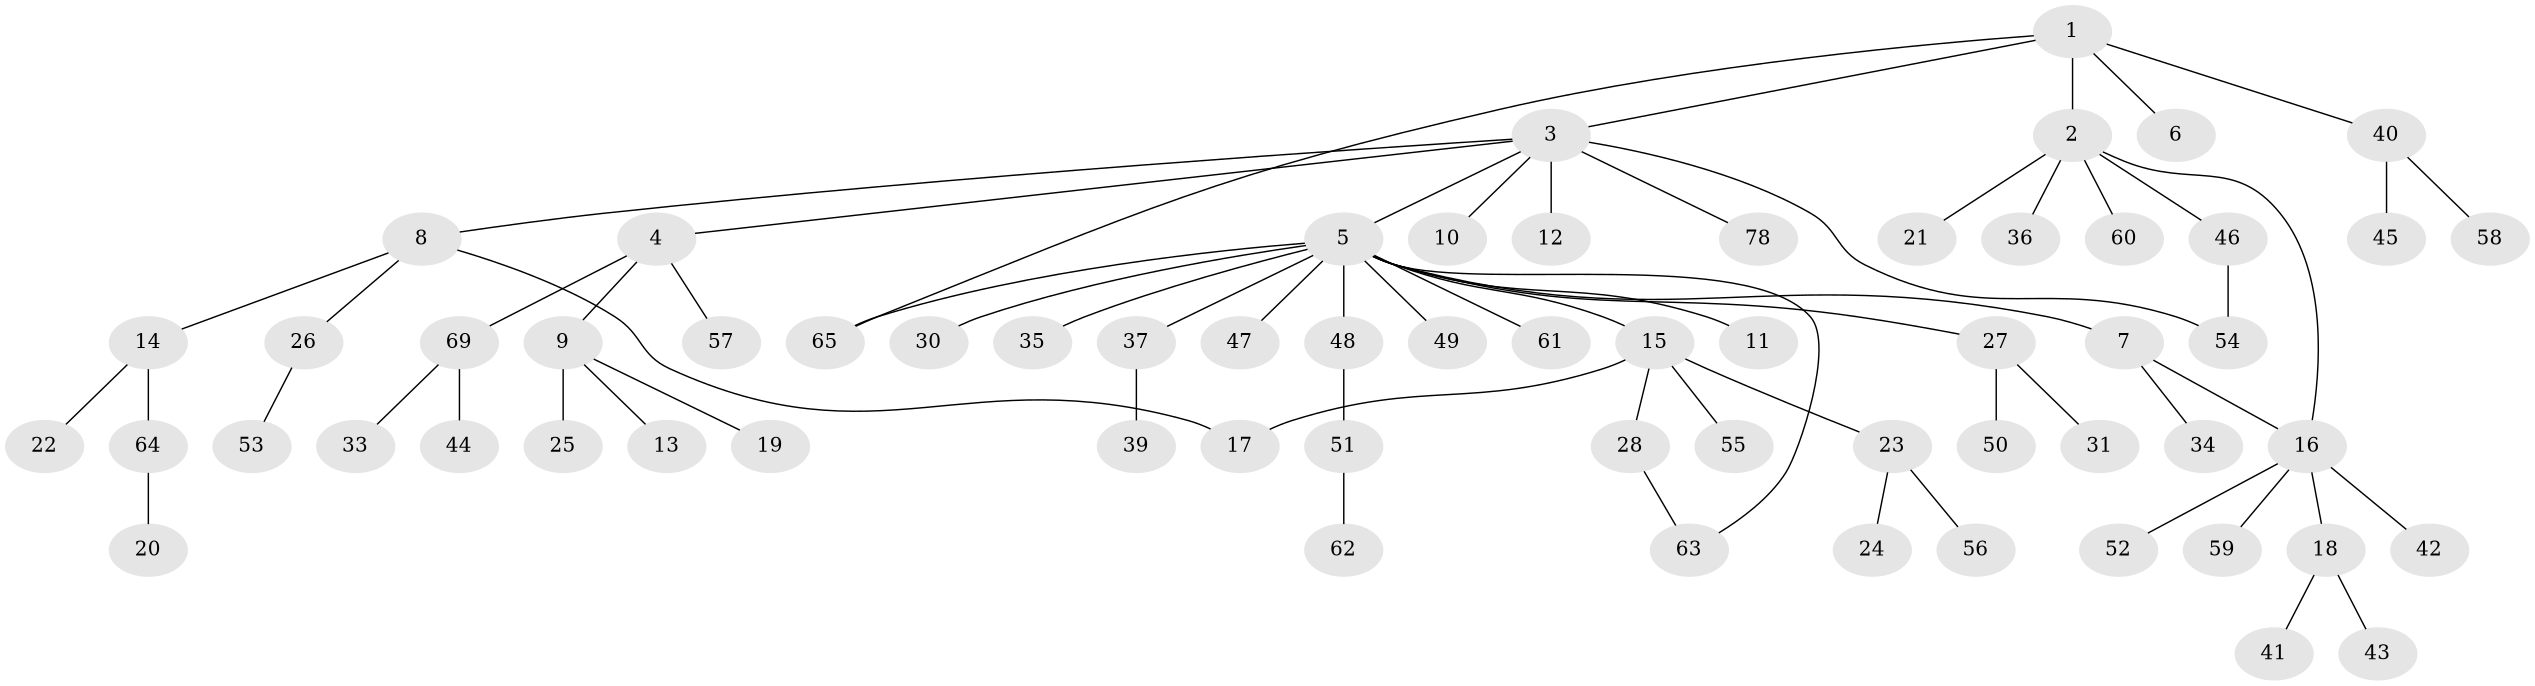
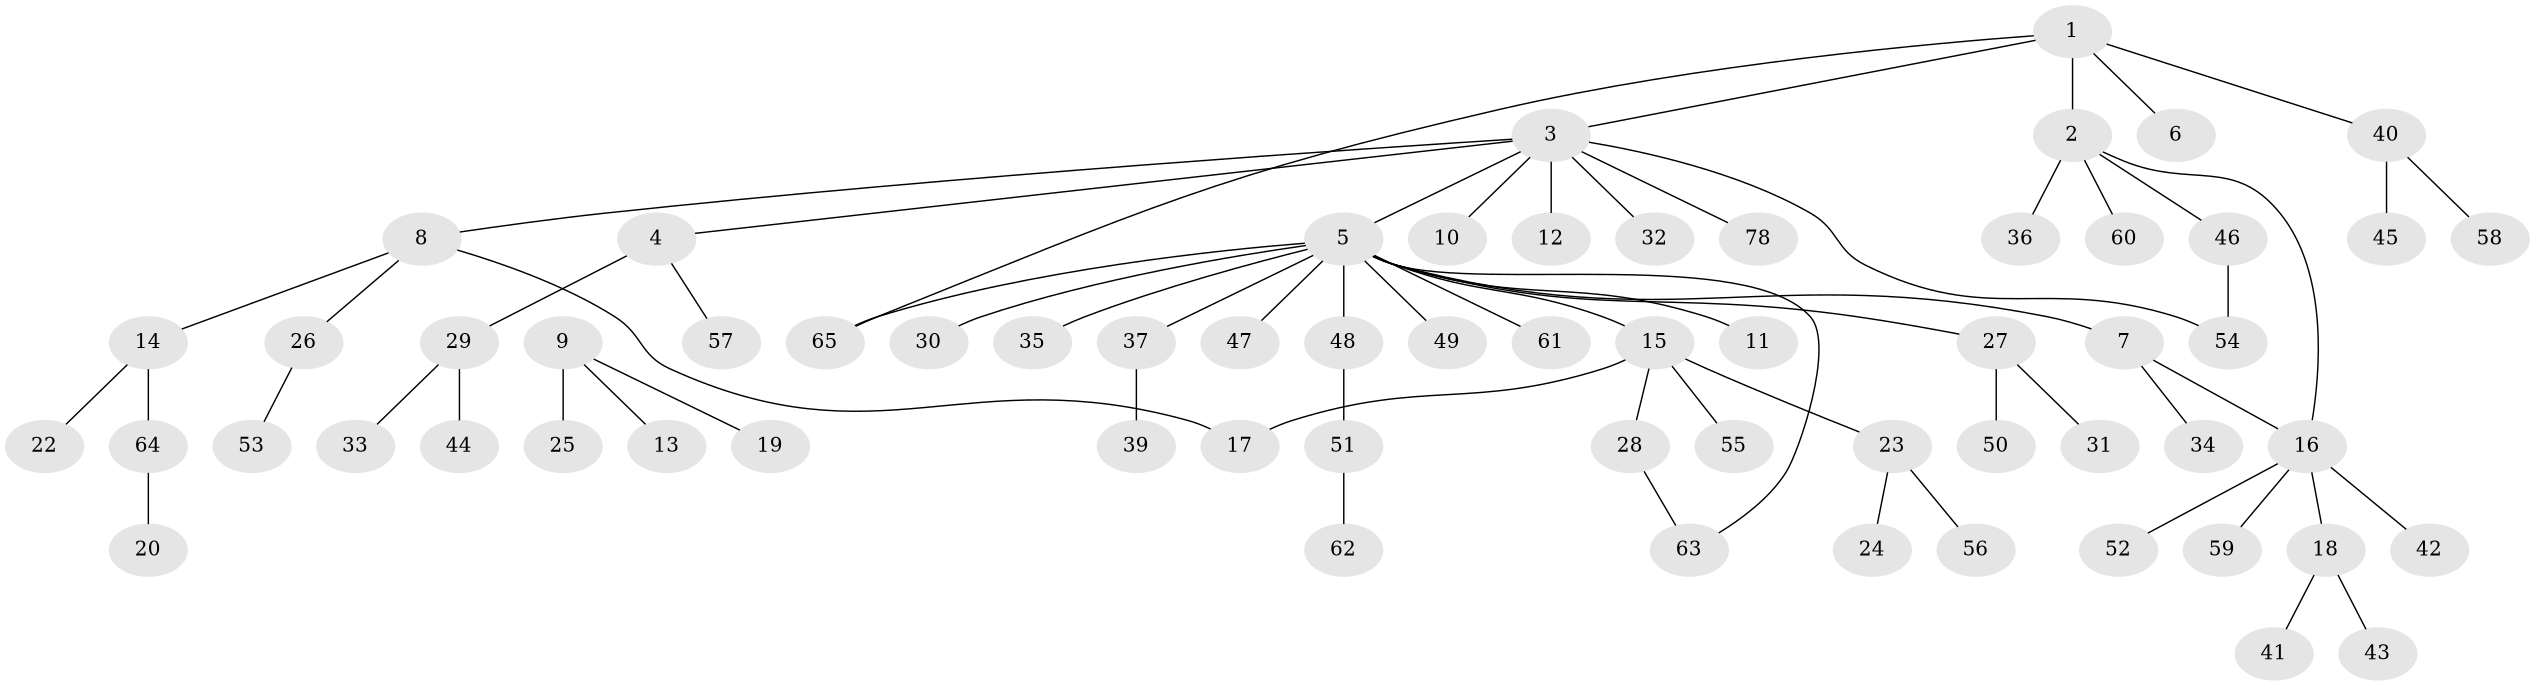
node "32": added
node "21": removed
edge "4" -- "9": removed
node "69": label "69" -> "29"
